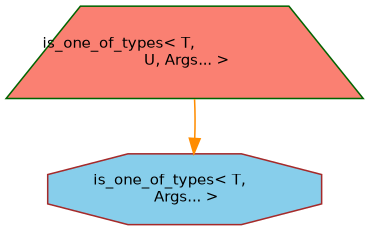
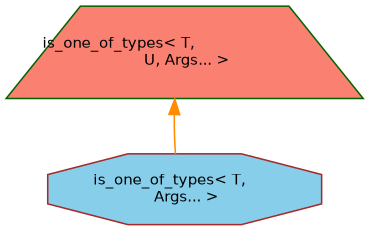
edge "is_one_of_types< T, U, Args... >" -> "is_one_of_types< T, Args... >": reversed
